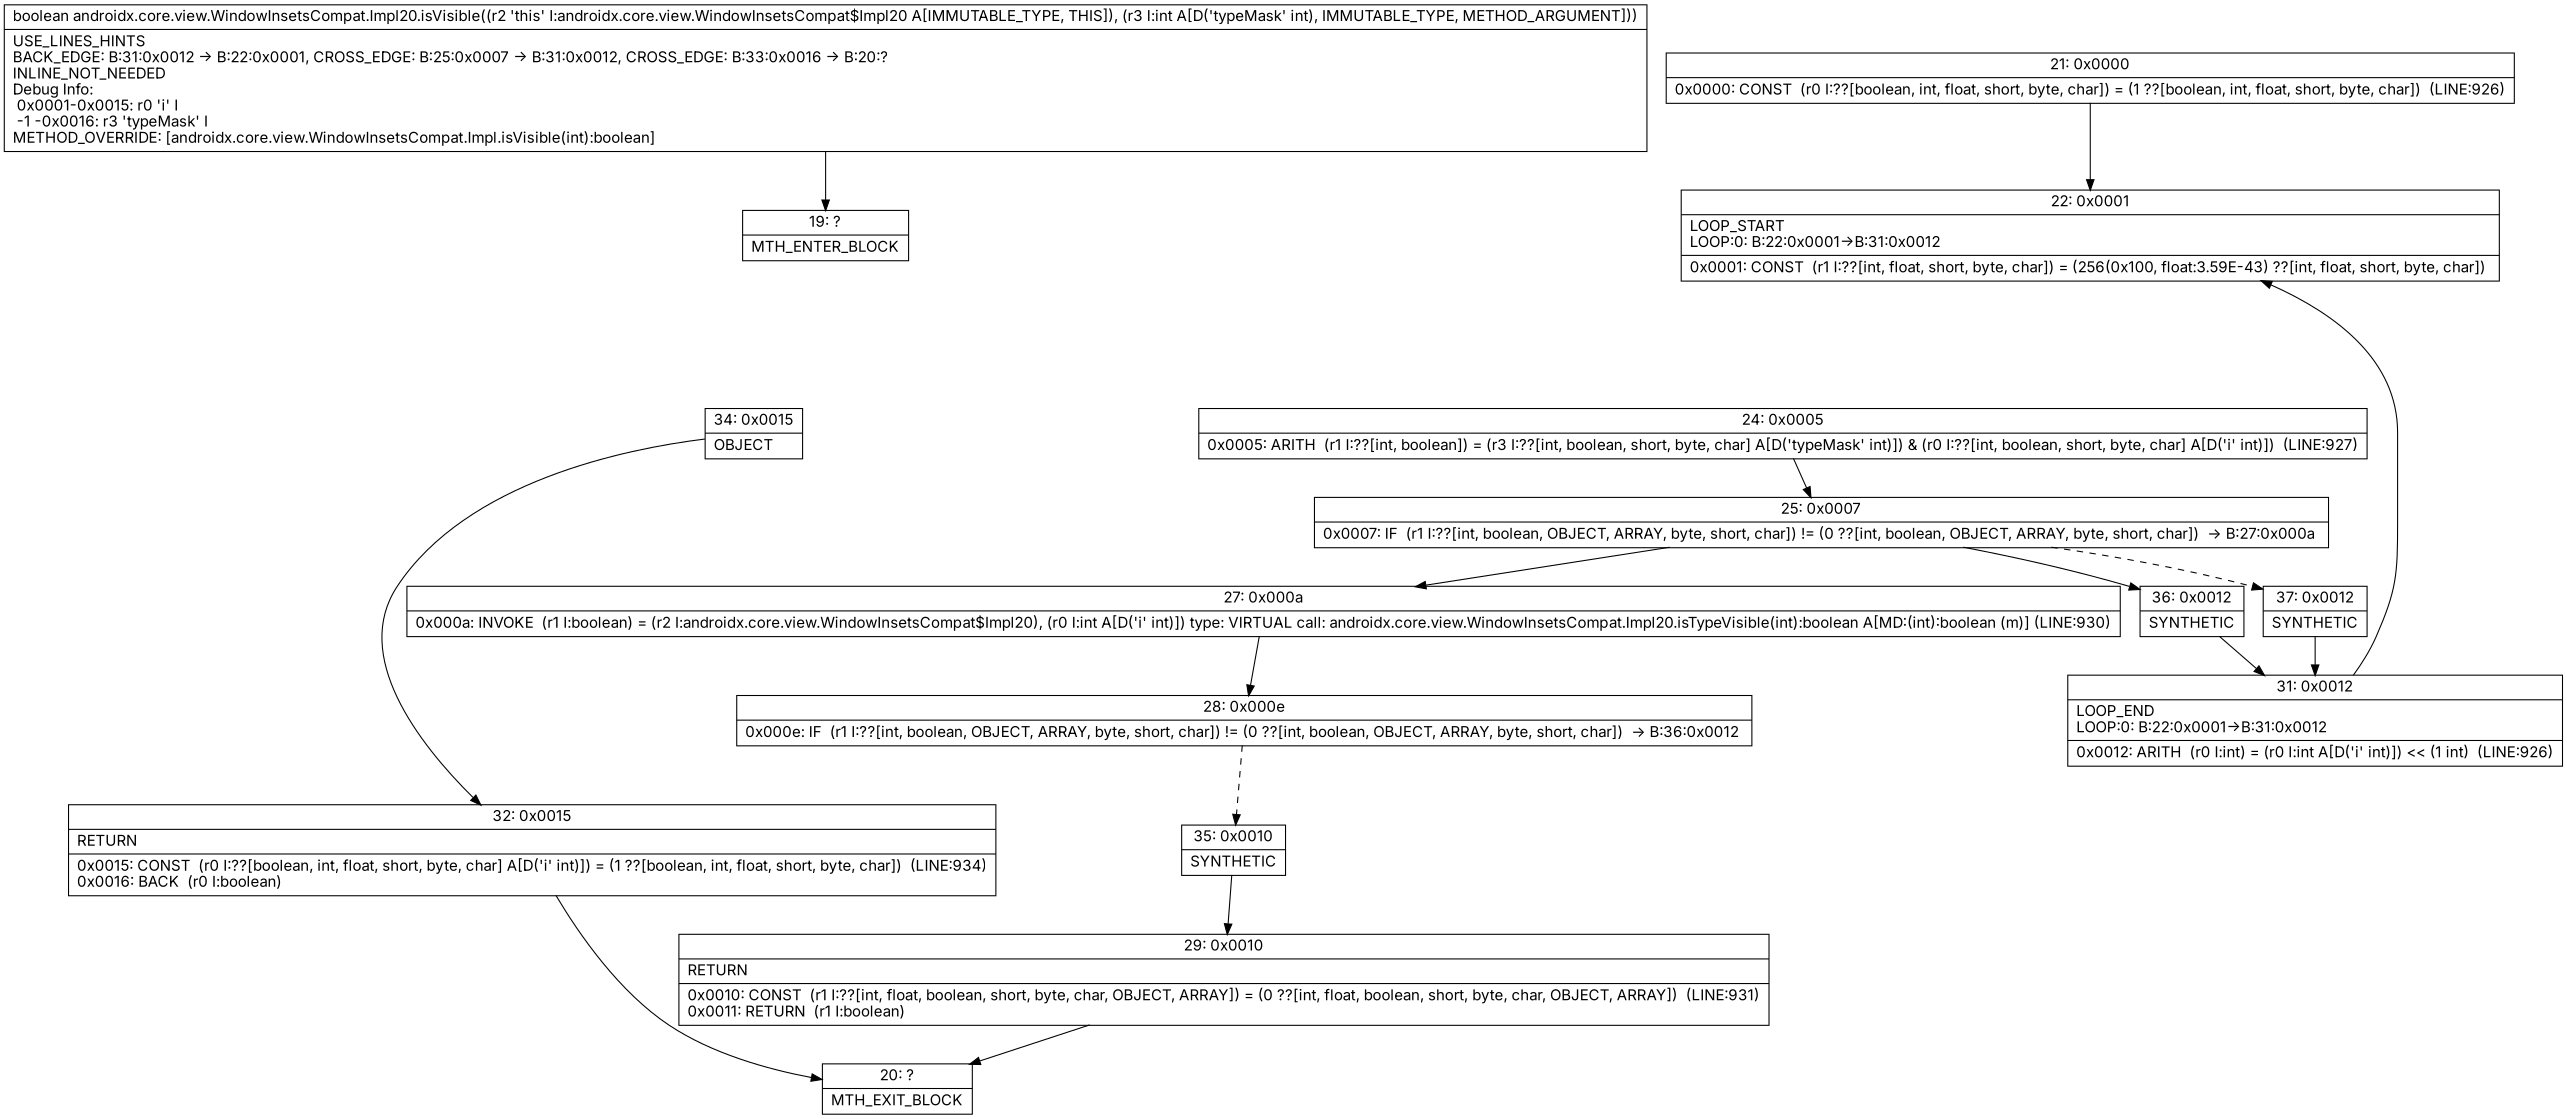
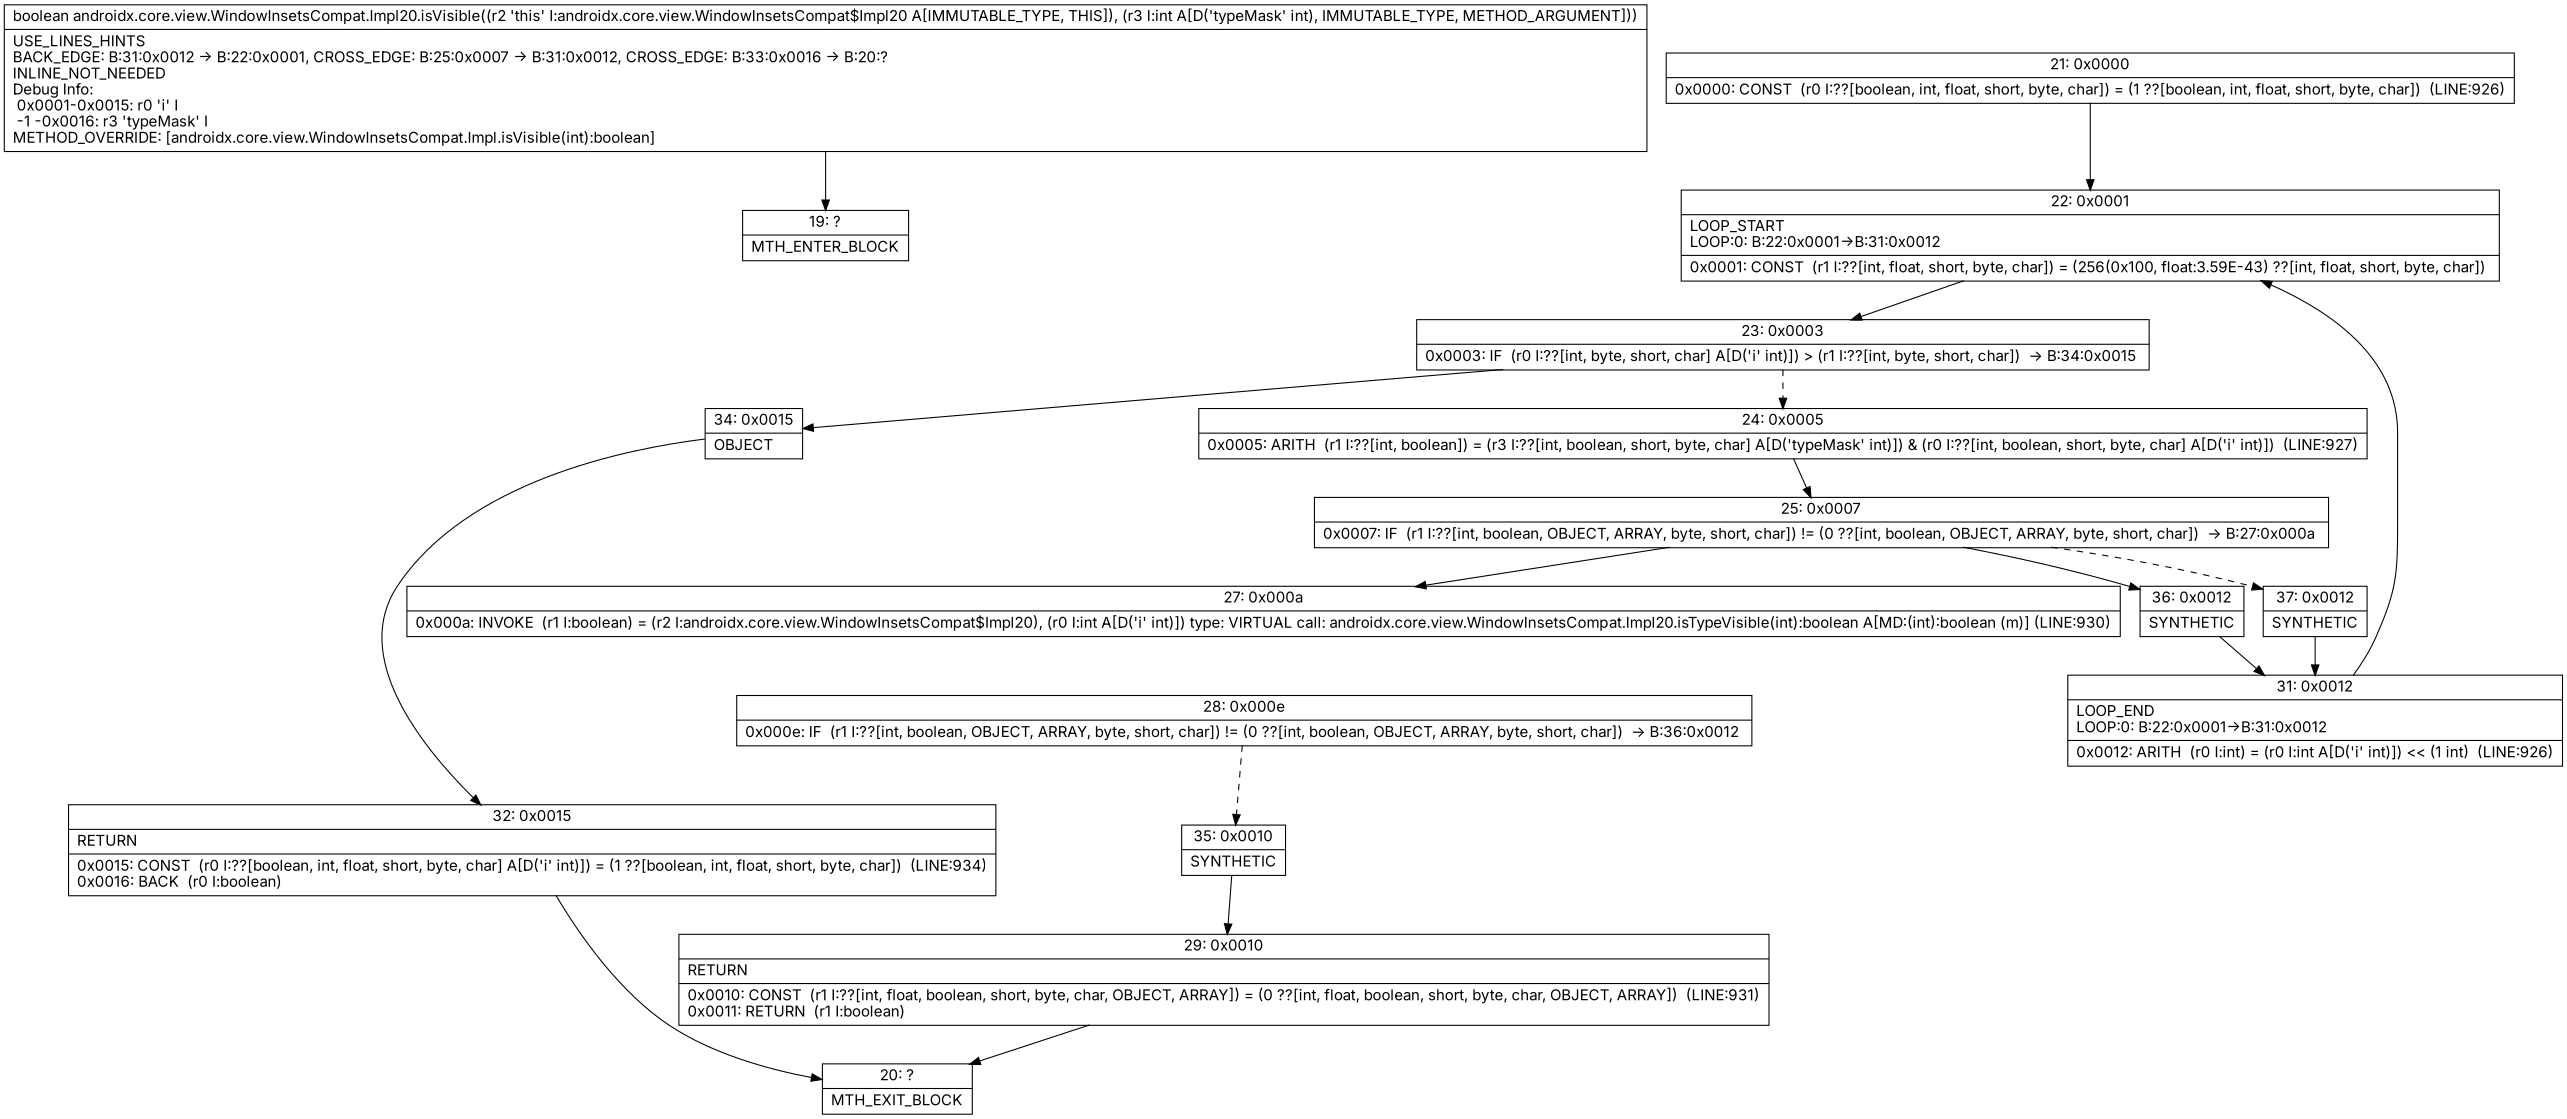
node "23: 0x0003": added
edge "27: 0x000a" -> "28: 0x000e": removed
